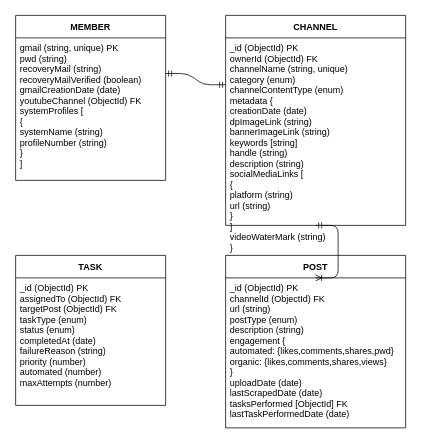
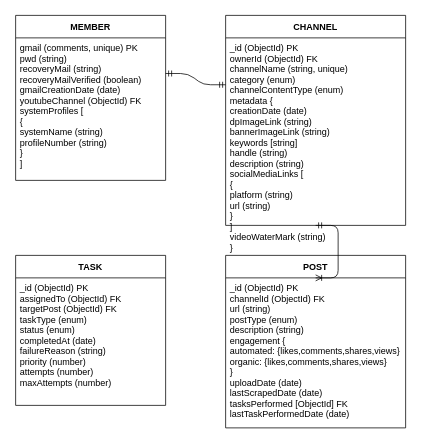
node "gmail (string, unique) PK pwd (string) recoveryMail (string) recoveryMailVerified (boolean) gmailCreationDate (date) youtubeChannel (ObjectId) FK systemProfiles [ { systemName (string) profileNumber (string) } ]": label "gmail (string, unique) PK pwd (string) recoveryMail (string) recoveryMailVerified (boolean) gmailCreationDate (date) youtubeChannel (ObjectId) FK systemProfiles [ { systemName (string) profileNumber (string) } ]" -> "gmail (comments, unique) PK pwd (string) recoveryMail (string) recoveryMailVerified (boolean) gmailCreationDate (date) youtubeChannel (ObjectId) FK systemProfiles [ { systemName (string) profileNumber (string) } ]"
node "_id (ObjectId) PK assignedTo (ObjectId) FK targetPost (ObjectId) FK taskType (enum) status (enum) completedAt (date) failureReason (string) priority (number) automated (number) maxAttempts (number)": label "_id (ObjectId) PK assignedTo (ObjectId) FK targetPost (ObjectId) FK taskType (enum) status (enum) completedAt (date) failureReason (string) priority (number) automated (number) maxAttempts (number)" -> "_id (ObjectId) PK assignedTo (ObjectId) FK targetPost (ObjectId) FK taskType (enum) status (enum) completedAt (date) failureReason (string) priority (number) attempts (number) maxAttempts (number)"
node "_id (ObjectId) PK channelId (ObjectId) FK url (string) postType (enum) description (string) engagement { automated: {likes,comments,shares,pwd} organic: {likes,comments,shares,views} } uploadDate (date) lastScrapedDate (date) tasksPerformed [ObjectId] FK lastTaskPerformedDate (date)": label "_id (ObjectId) PK channelId (ObjectId) FK url (string) postType (enum) description (string) engagement { automated: {likes,comments,shares,pwd} organic: {likes,comments,shares,views} } uploadDate (date) lastScrapedDate (date) tasksPerformed [ObjectId] FK lastTaskPerformedDate (date)" -> "_id (ObjectId) PK channelId (ObjectId) FK url (string) postType (enum) description (string) engagement { automated: {likes,comments,shares,views} organic: {likes,comments,shares,views} } uploadDate (date) lastScrapedDate (date) tasksPerformed [ObjectId] FK lastTaskPerformedDate (date)"
